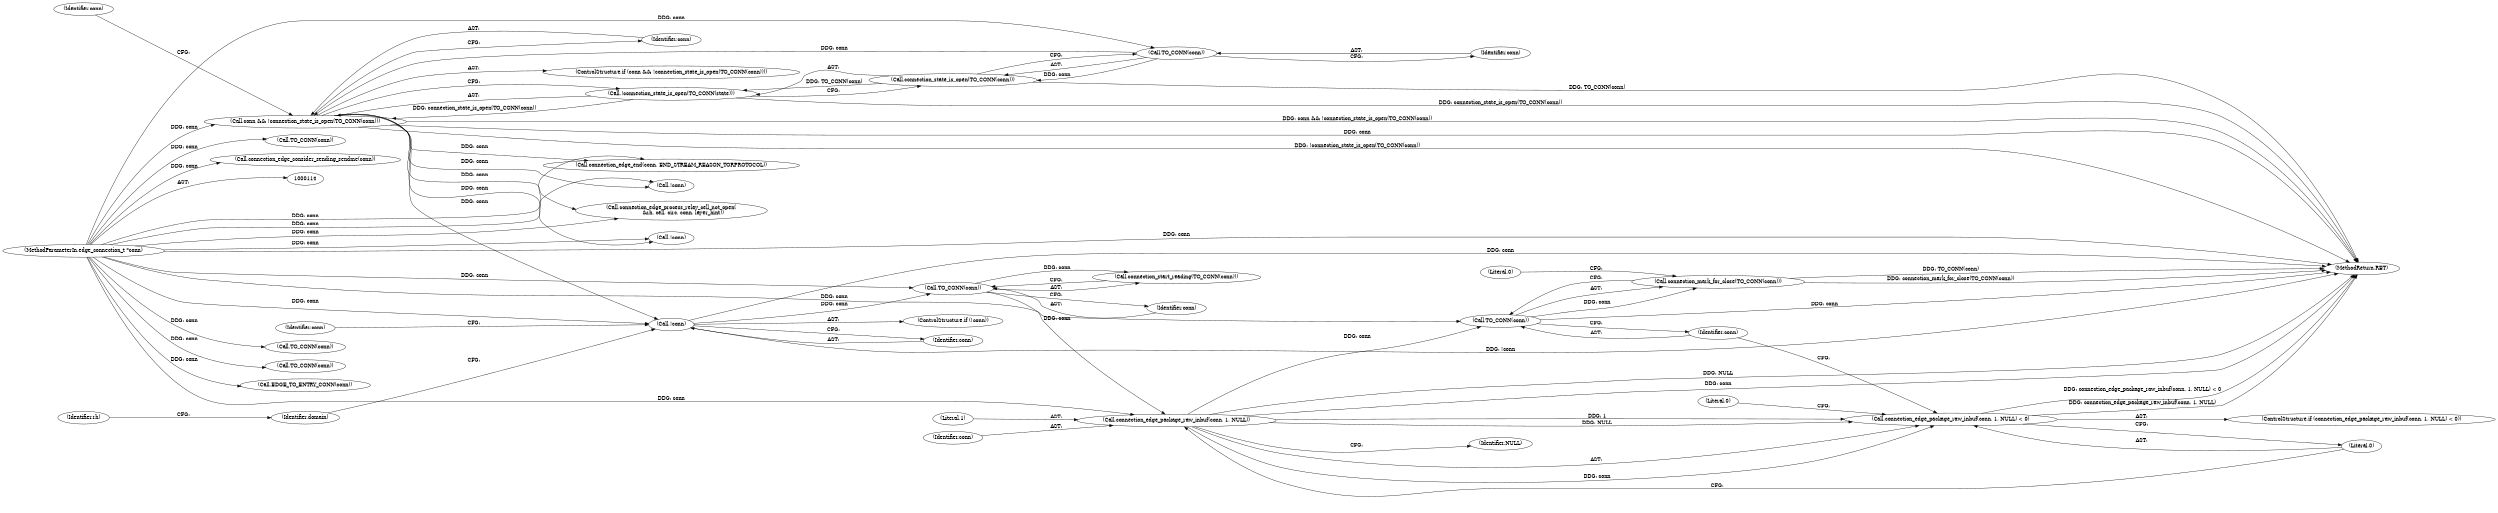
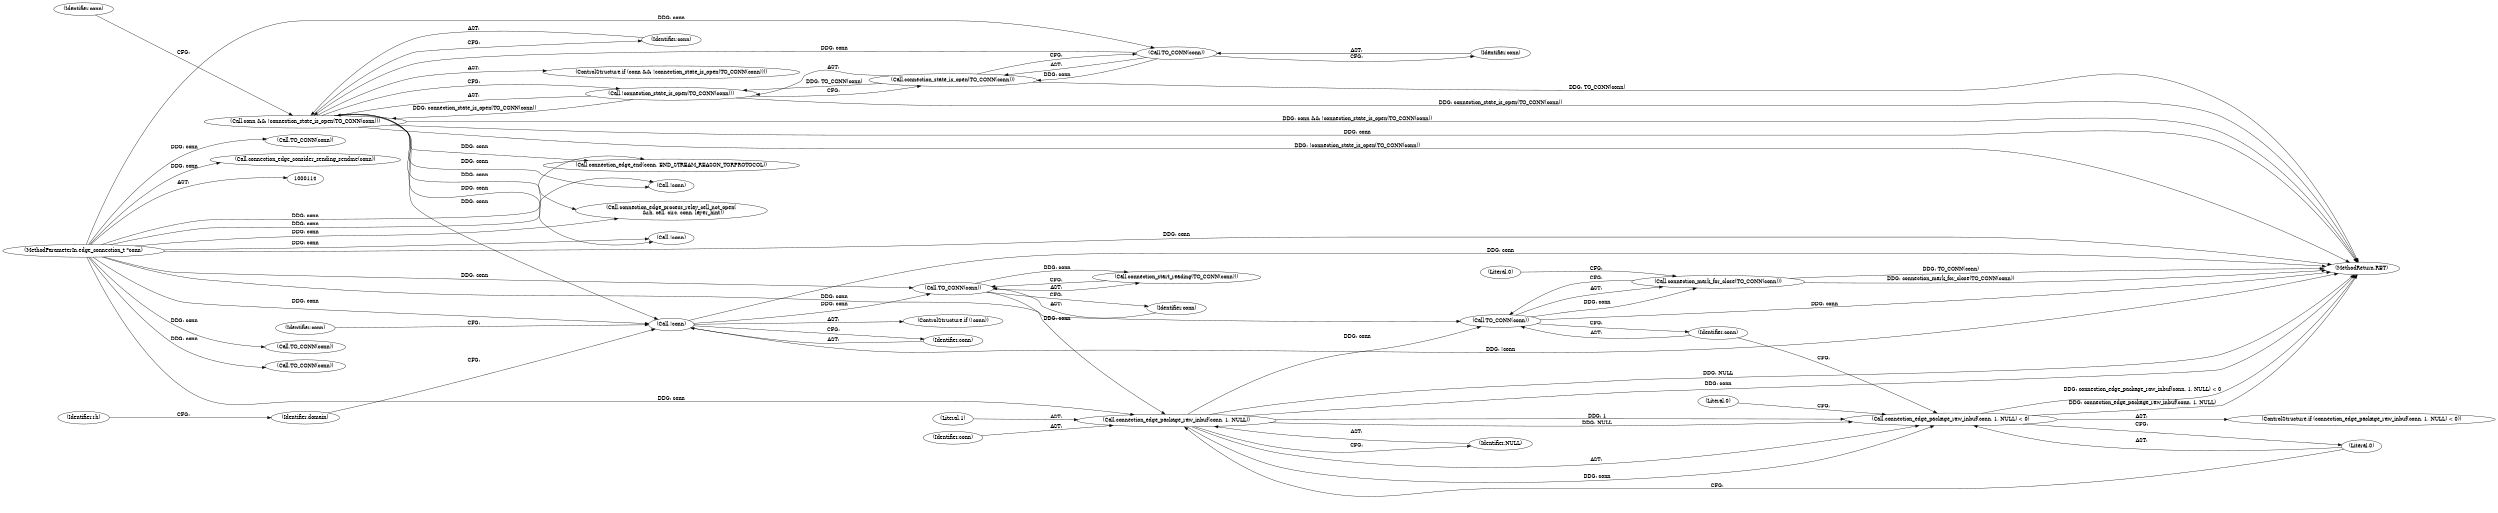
node "(Call,!connection_state_is_open(TO_CONN(state)))": label "(Call,!connection_state_is_open(TO_CONN(state)))" -> "(Call,!connection_state_is_open(TO_CONN(conn)))"
edge "(MethodParameterIn,edge_connection_t *conn)" -> "(Call,conn && !connection_state_is_open(TO_CONN(conn)))": removed, label "DDG: conn"
node "(Call,EDGE_TO_ENTRY_CONN(conn))": removed
edge "(Identifier,NULL)" -> "(Call,connection_edge_package_raw_inbuf(conn, 1, NULL))": added, label "AST:"
